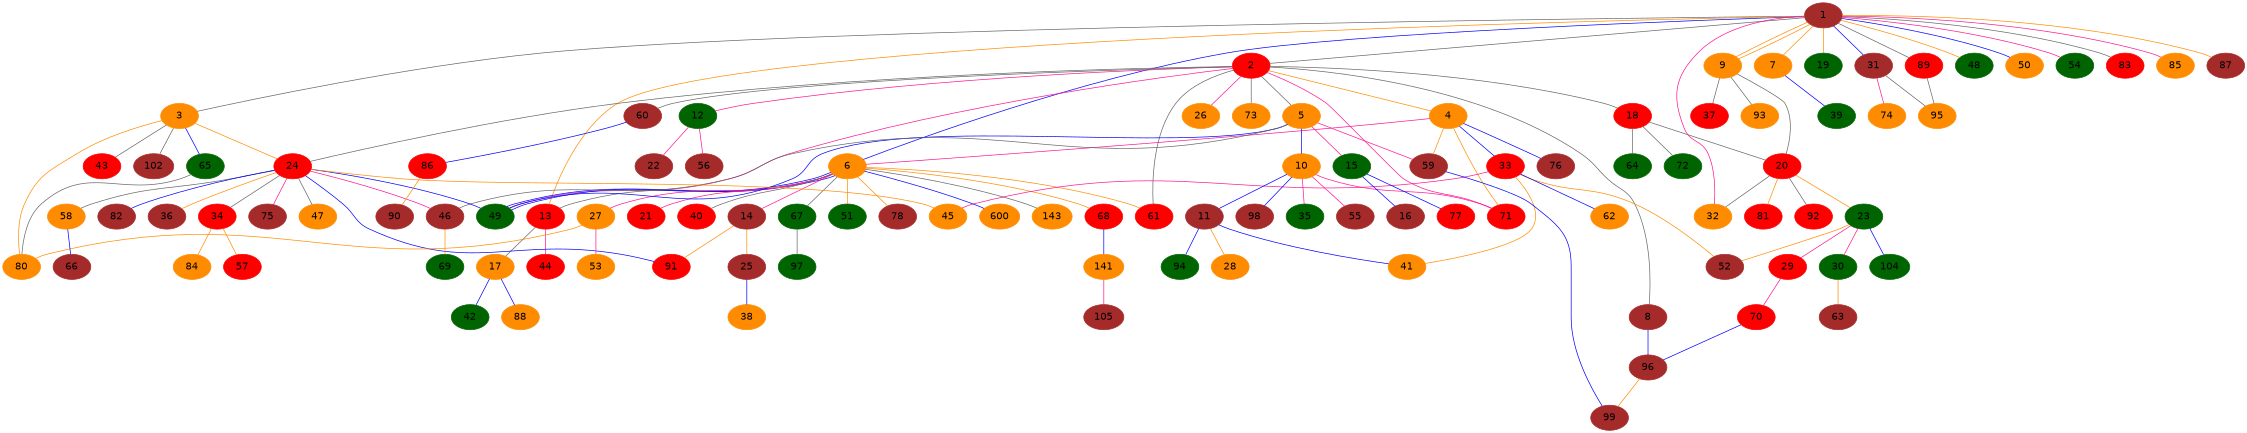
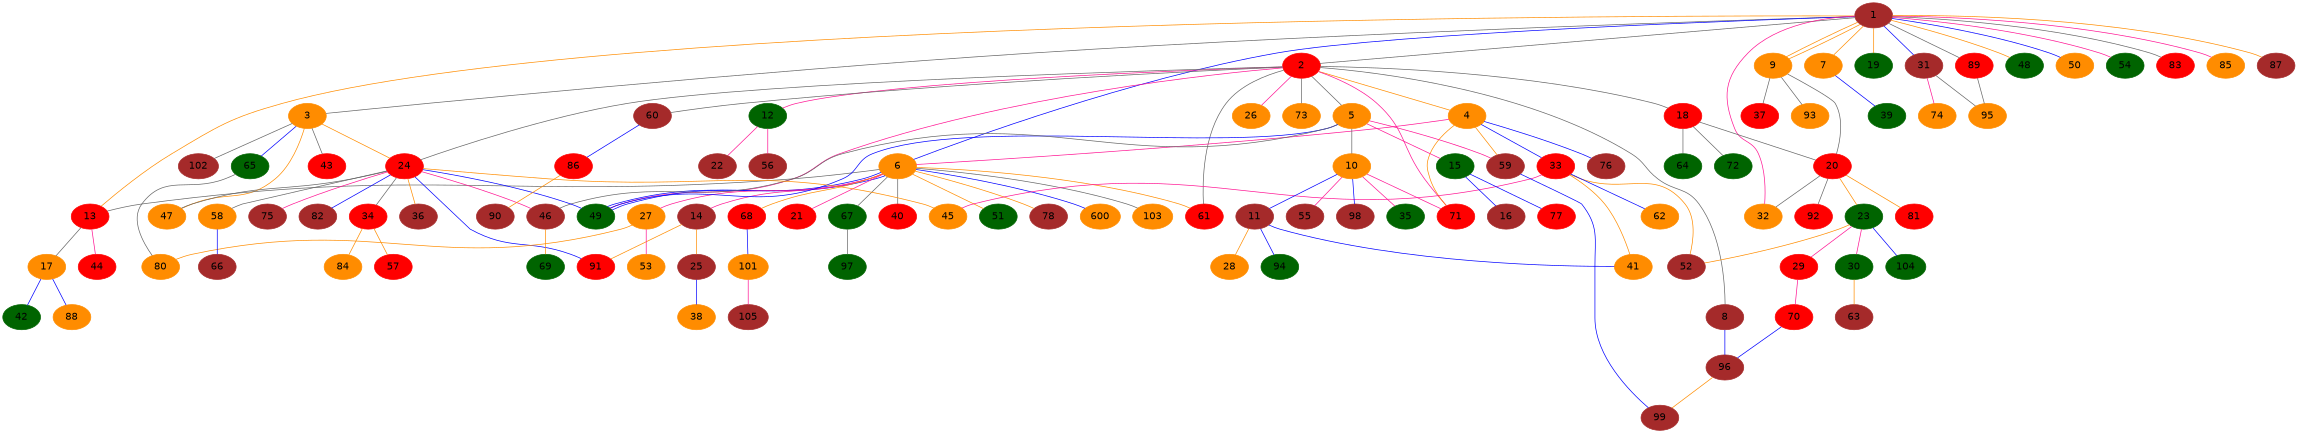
edge "5" -- "10": color blue -> gray40
edge "3" -- "80": now "3" -- "47"
node "143": label "143" -> "103"
node "141": label "141" -> "101"
